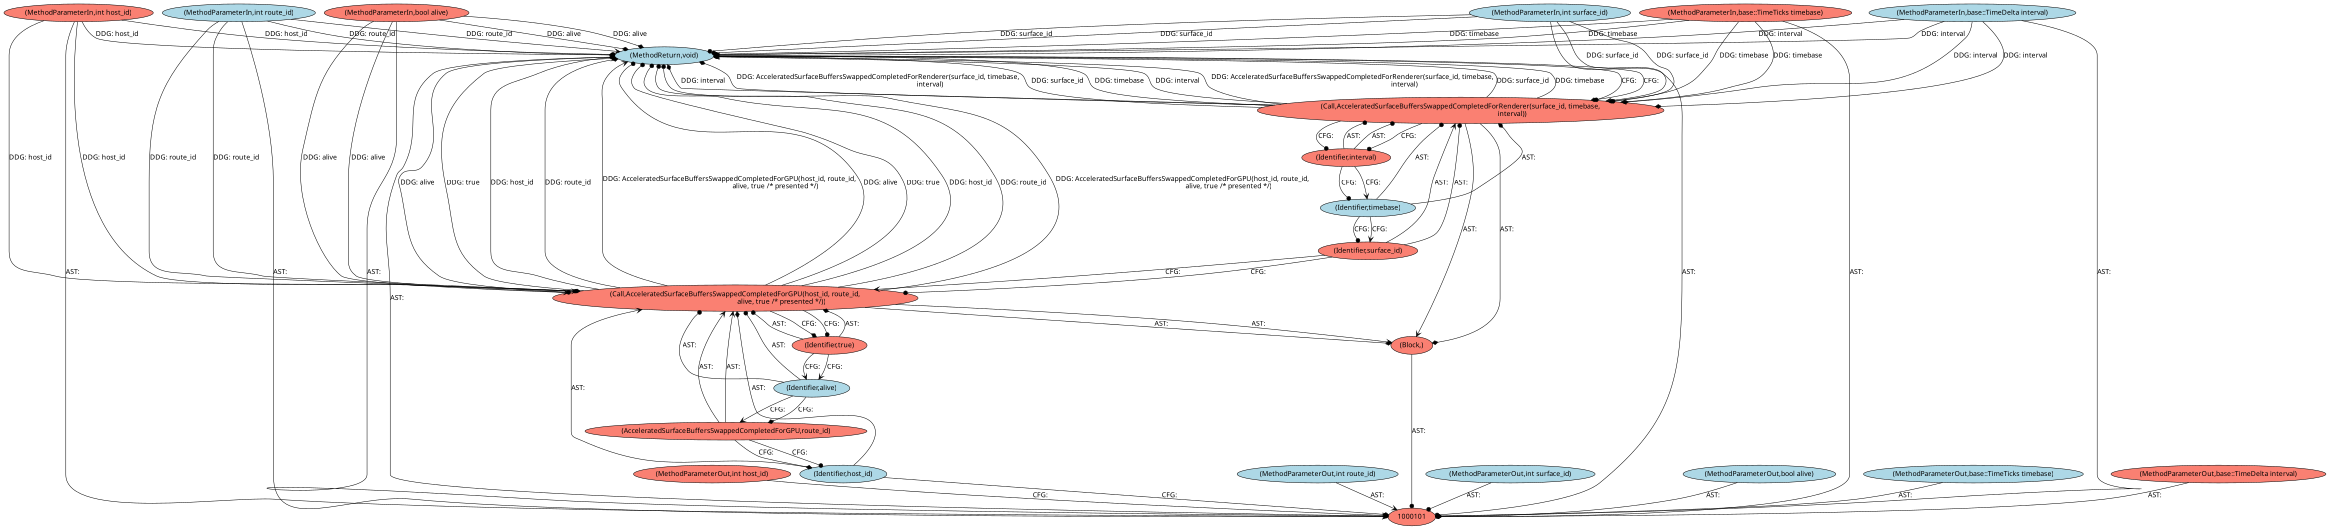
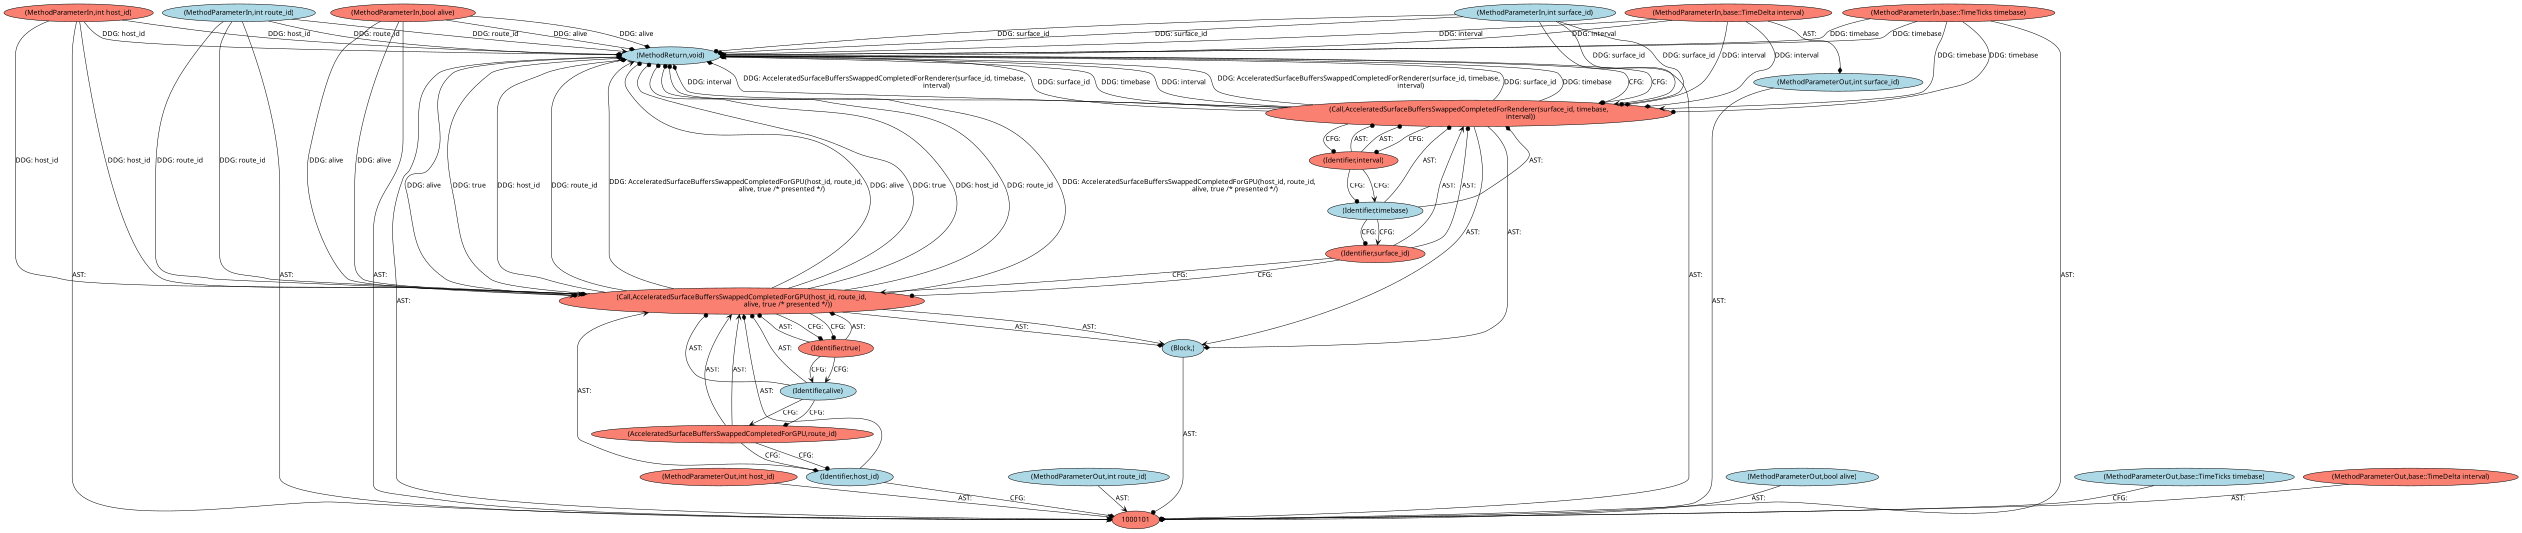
node "(MethodParameterIn,base::TimeDelta interval)": fillcolor lightblue -> salmon
node "(Block,)": fillcolor salmon -> lightblue
edge "(MethodParameterIn,base::TimeDelta interval)" -> "1000101": now "(MethodParameterIn,base::TimeDelta interval)" -> "(MethodParameterOut,int surface_id)"
edge "(MethodParameterOut,int host_id)" -> "1000101": label "CFG: " -> "AST: "
edge "(MethodParameterOut,base::TimeTicks timebase)" -> "1000101": label "AST: " -> "CFG: "
